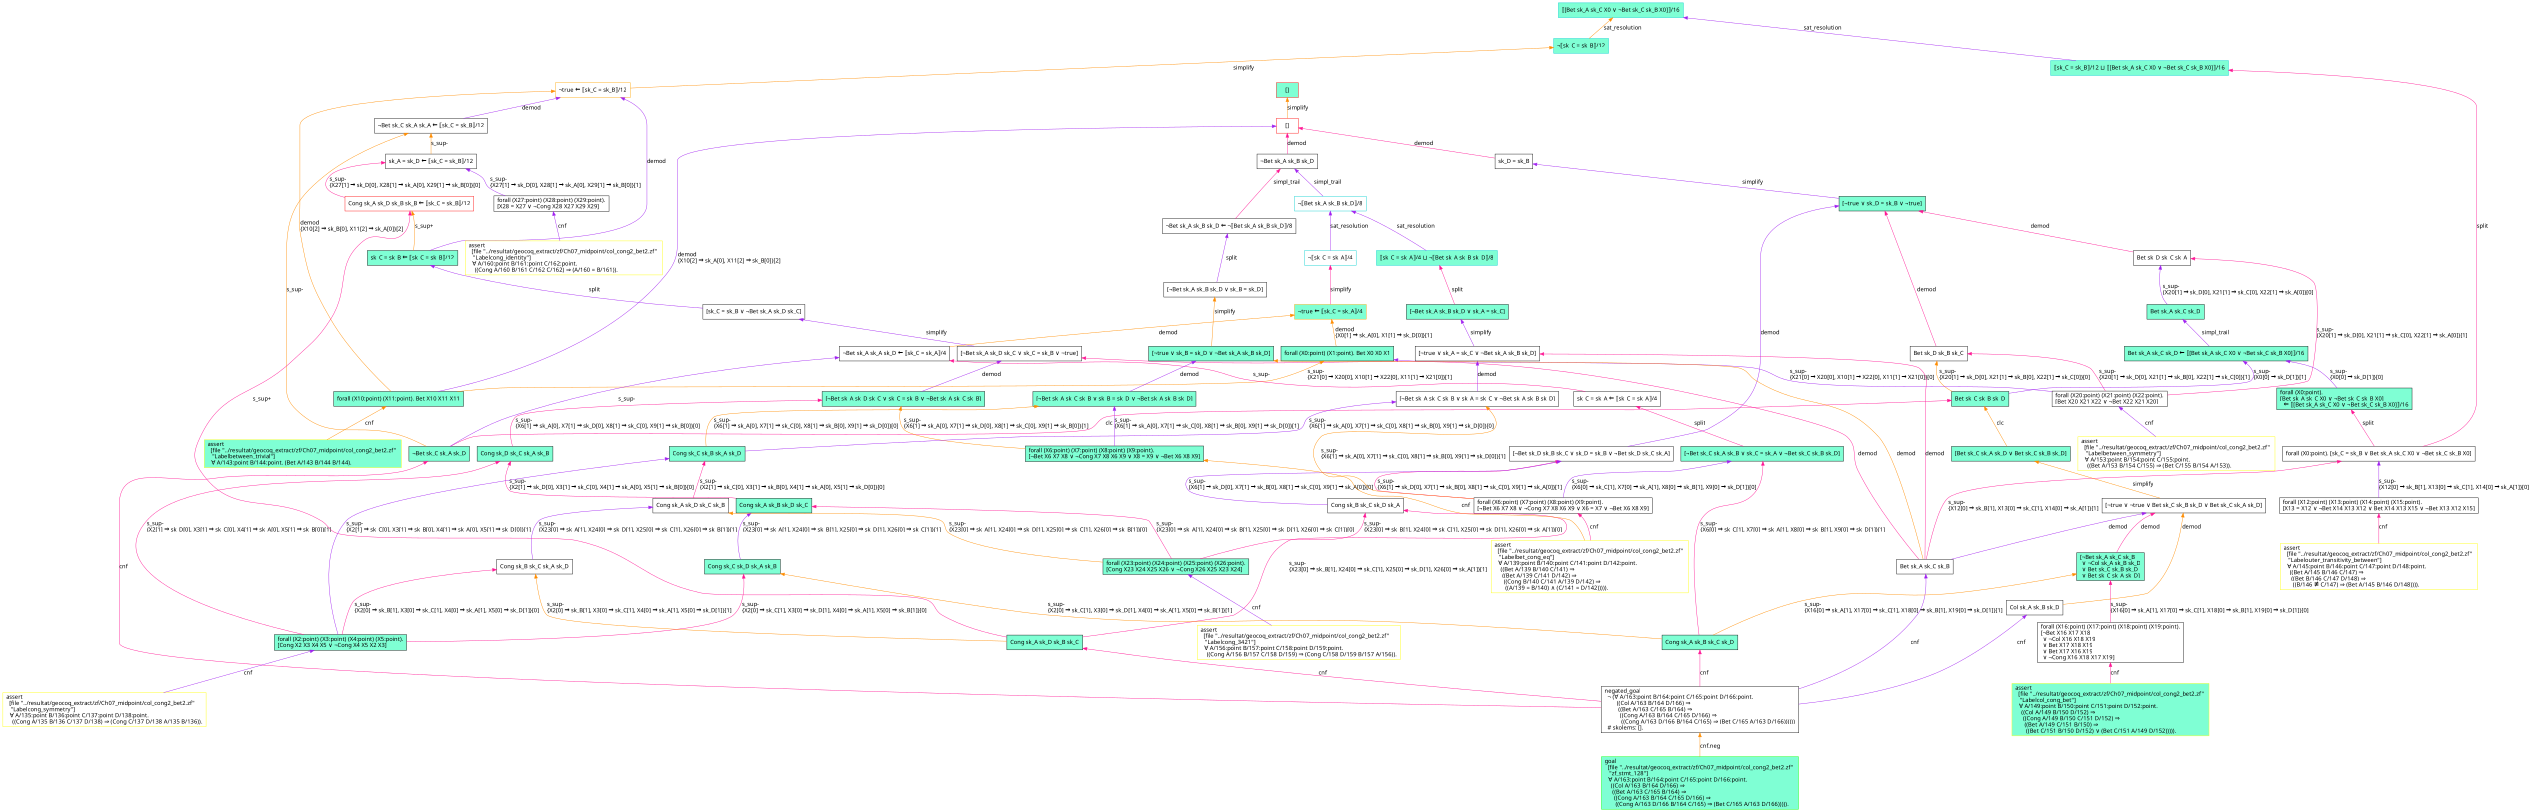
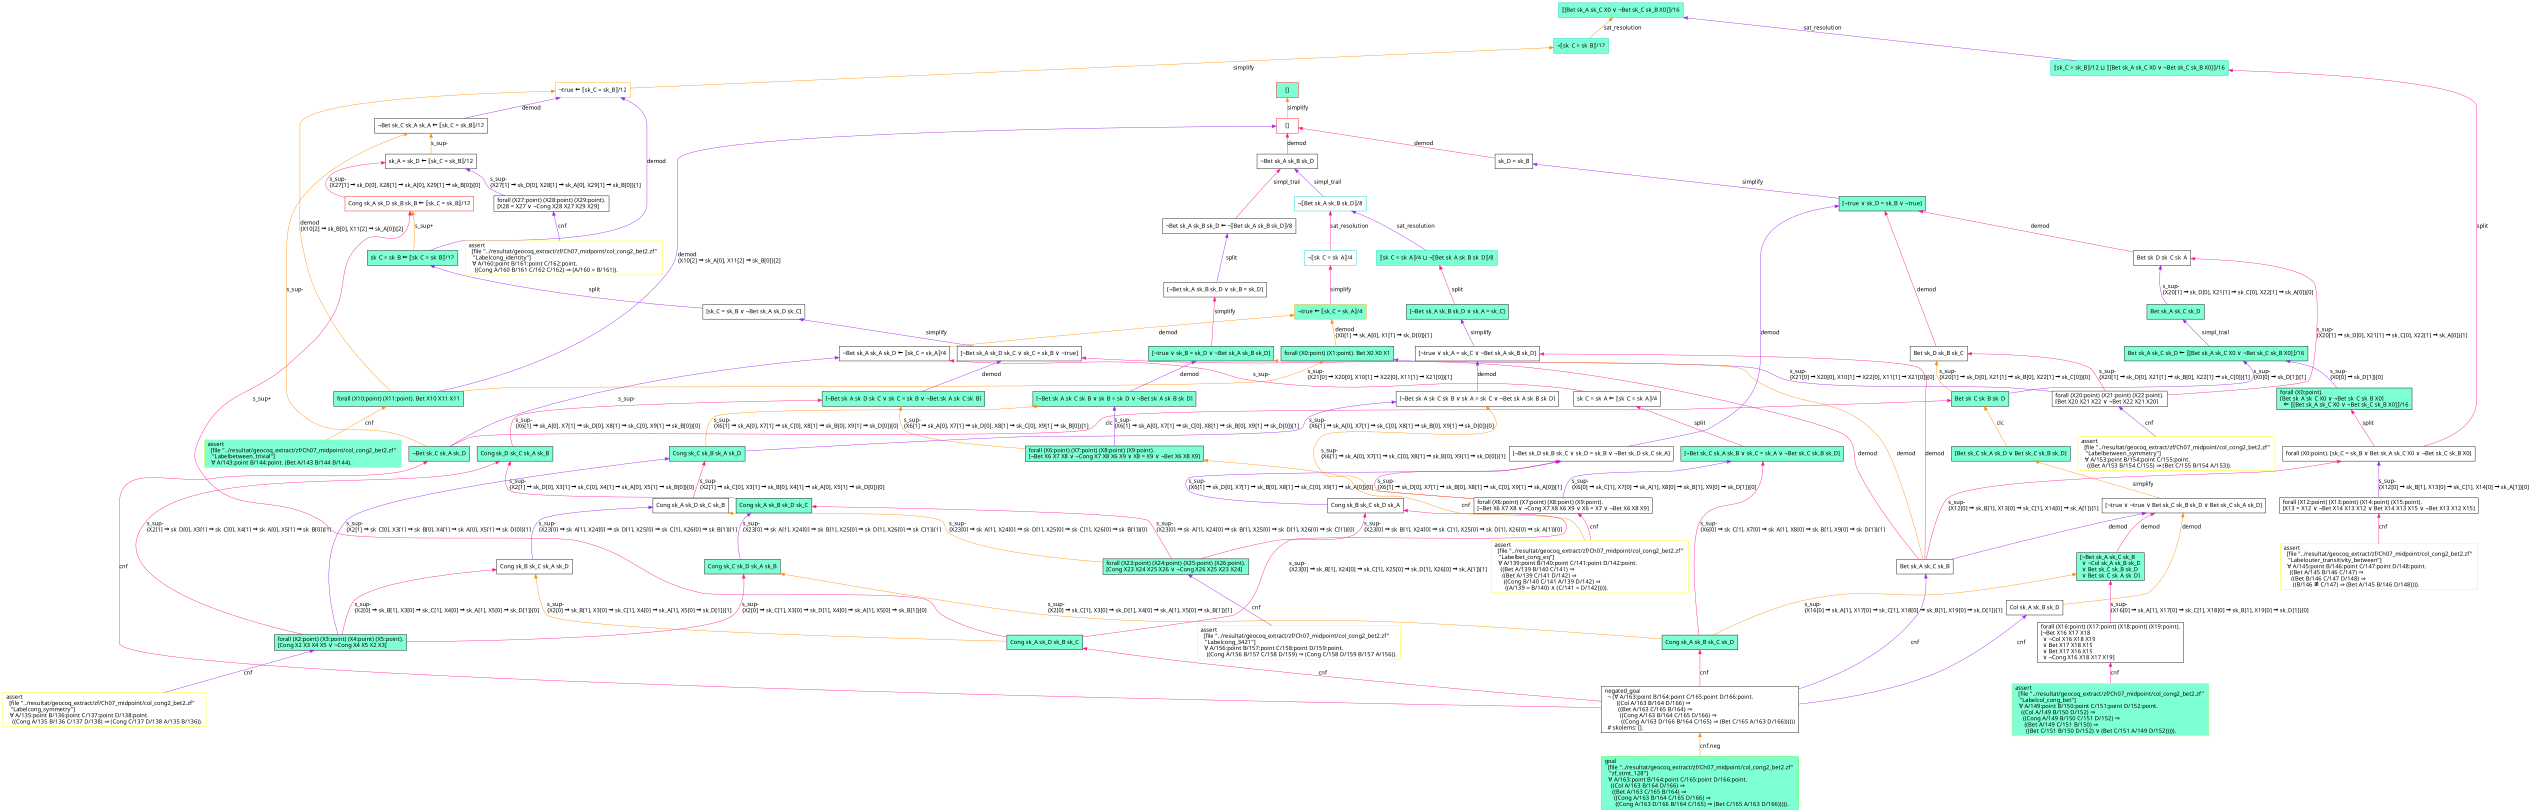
edge "¬⟦sk_C = sk_A⟧/4" -> "¬⟦Bet sk_A sk_B sk_D⟧/8": color purple -> deeppink
edge "[¬true ∨ sk_B = sk_D ∨ ¬Bet sk_A sk_B sk_D]" -> "[¬Bet sk_A sk_B sk_D ∨ sk_B = sk_D]": color darkorange -> deeppink
